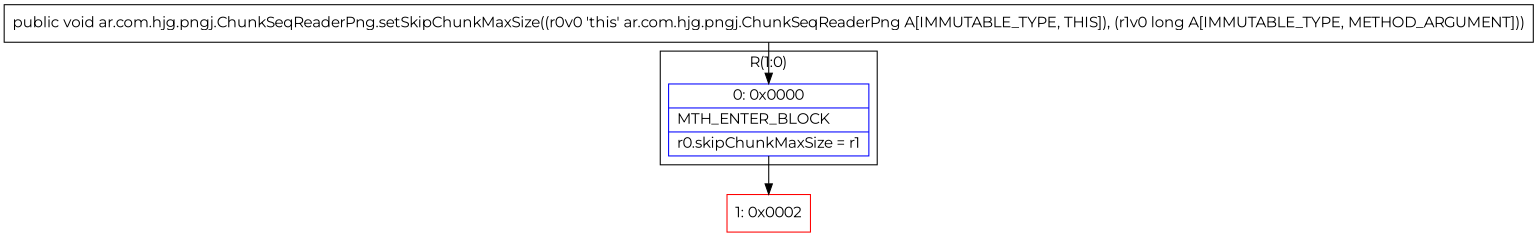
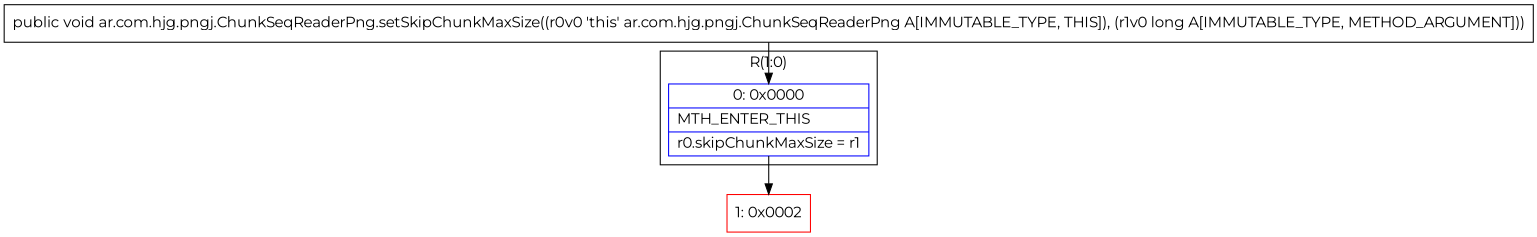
node "0: 0x0000": text "MTH_ENTER_BLOCK" -> "MTH_ENTER_THIS"
